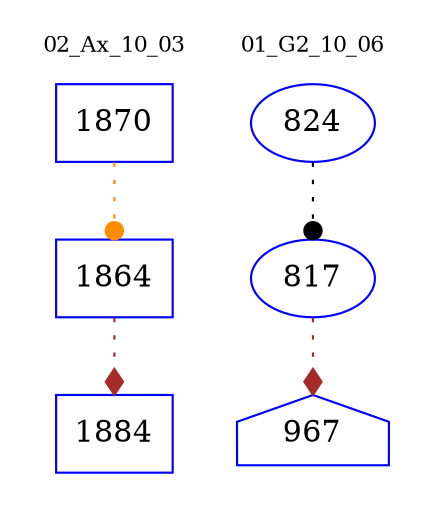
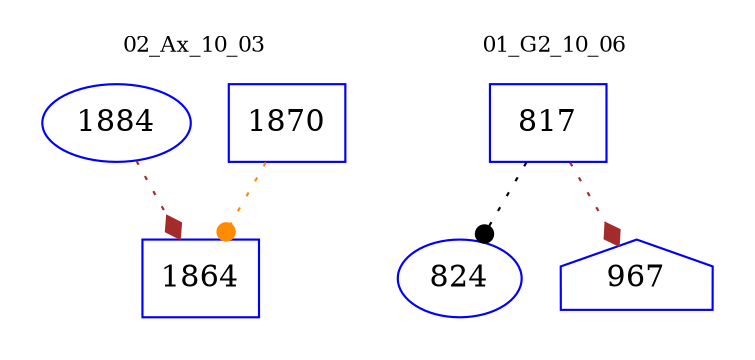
edge "824" -> "817": reversed
node "817": shape ellipse -> box
edge "1864" -> "1884": reversed
node "1884": shape box -> ellipse
